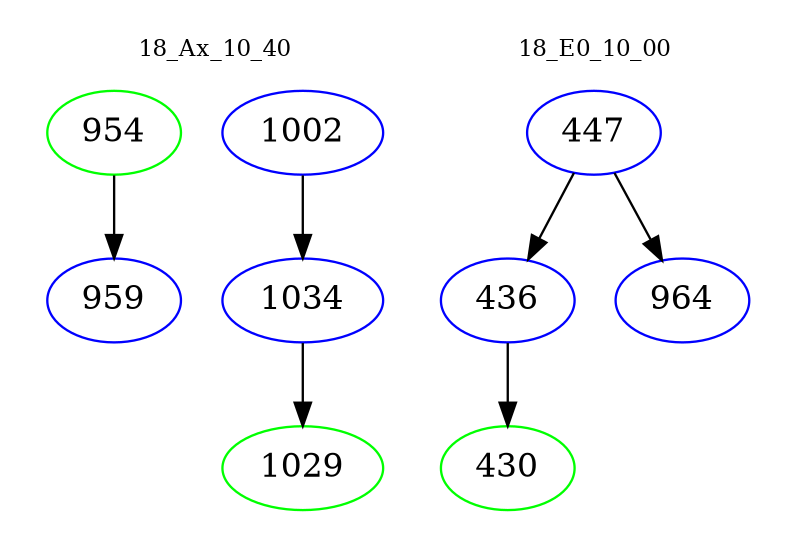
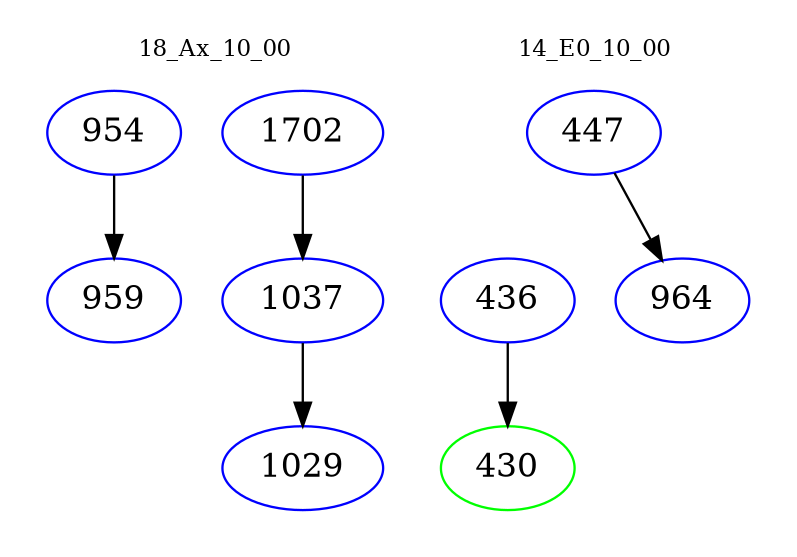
cluster "18_Ax_10_40": label "18_Ax_10_40" -> "18_Ax_10_00"
cluster "18_E0_10_00": label "18_E0_10_00" -> "14_E0_10_00"
node "954": color green -> blue
node "1002": label "1002" -> "1702"
edge "447" -> "436": removed
node "1034": label "1034" -> "1037"
node "1029": color green -> blue
